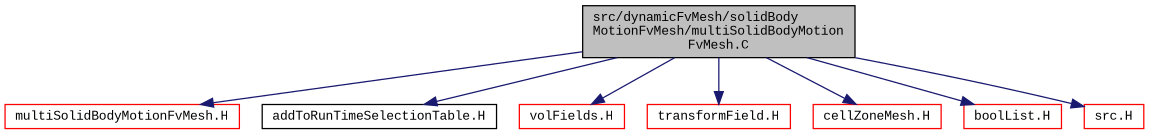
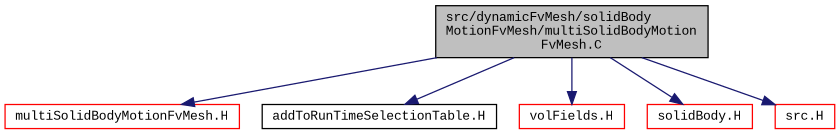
node "transformField.H": label "transformField.H" -> "solidBody.H"
node "cellZoneMesh.H": removed
node "boolList.H": removed
